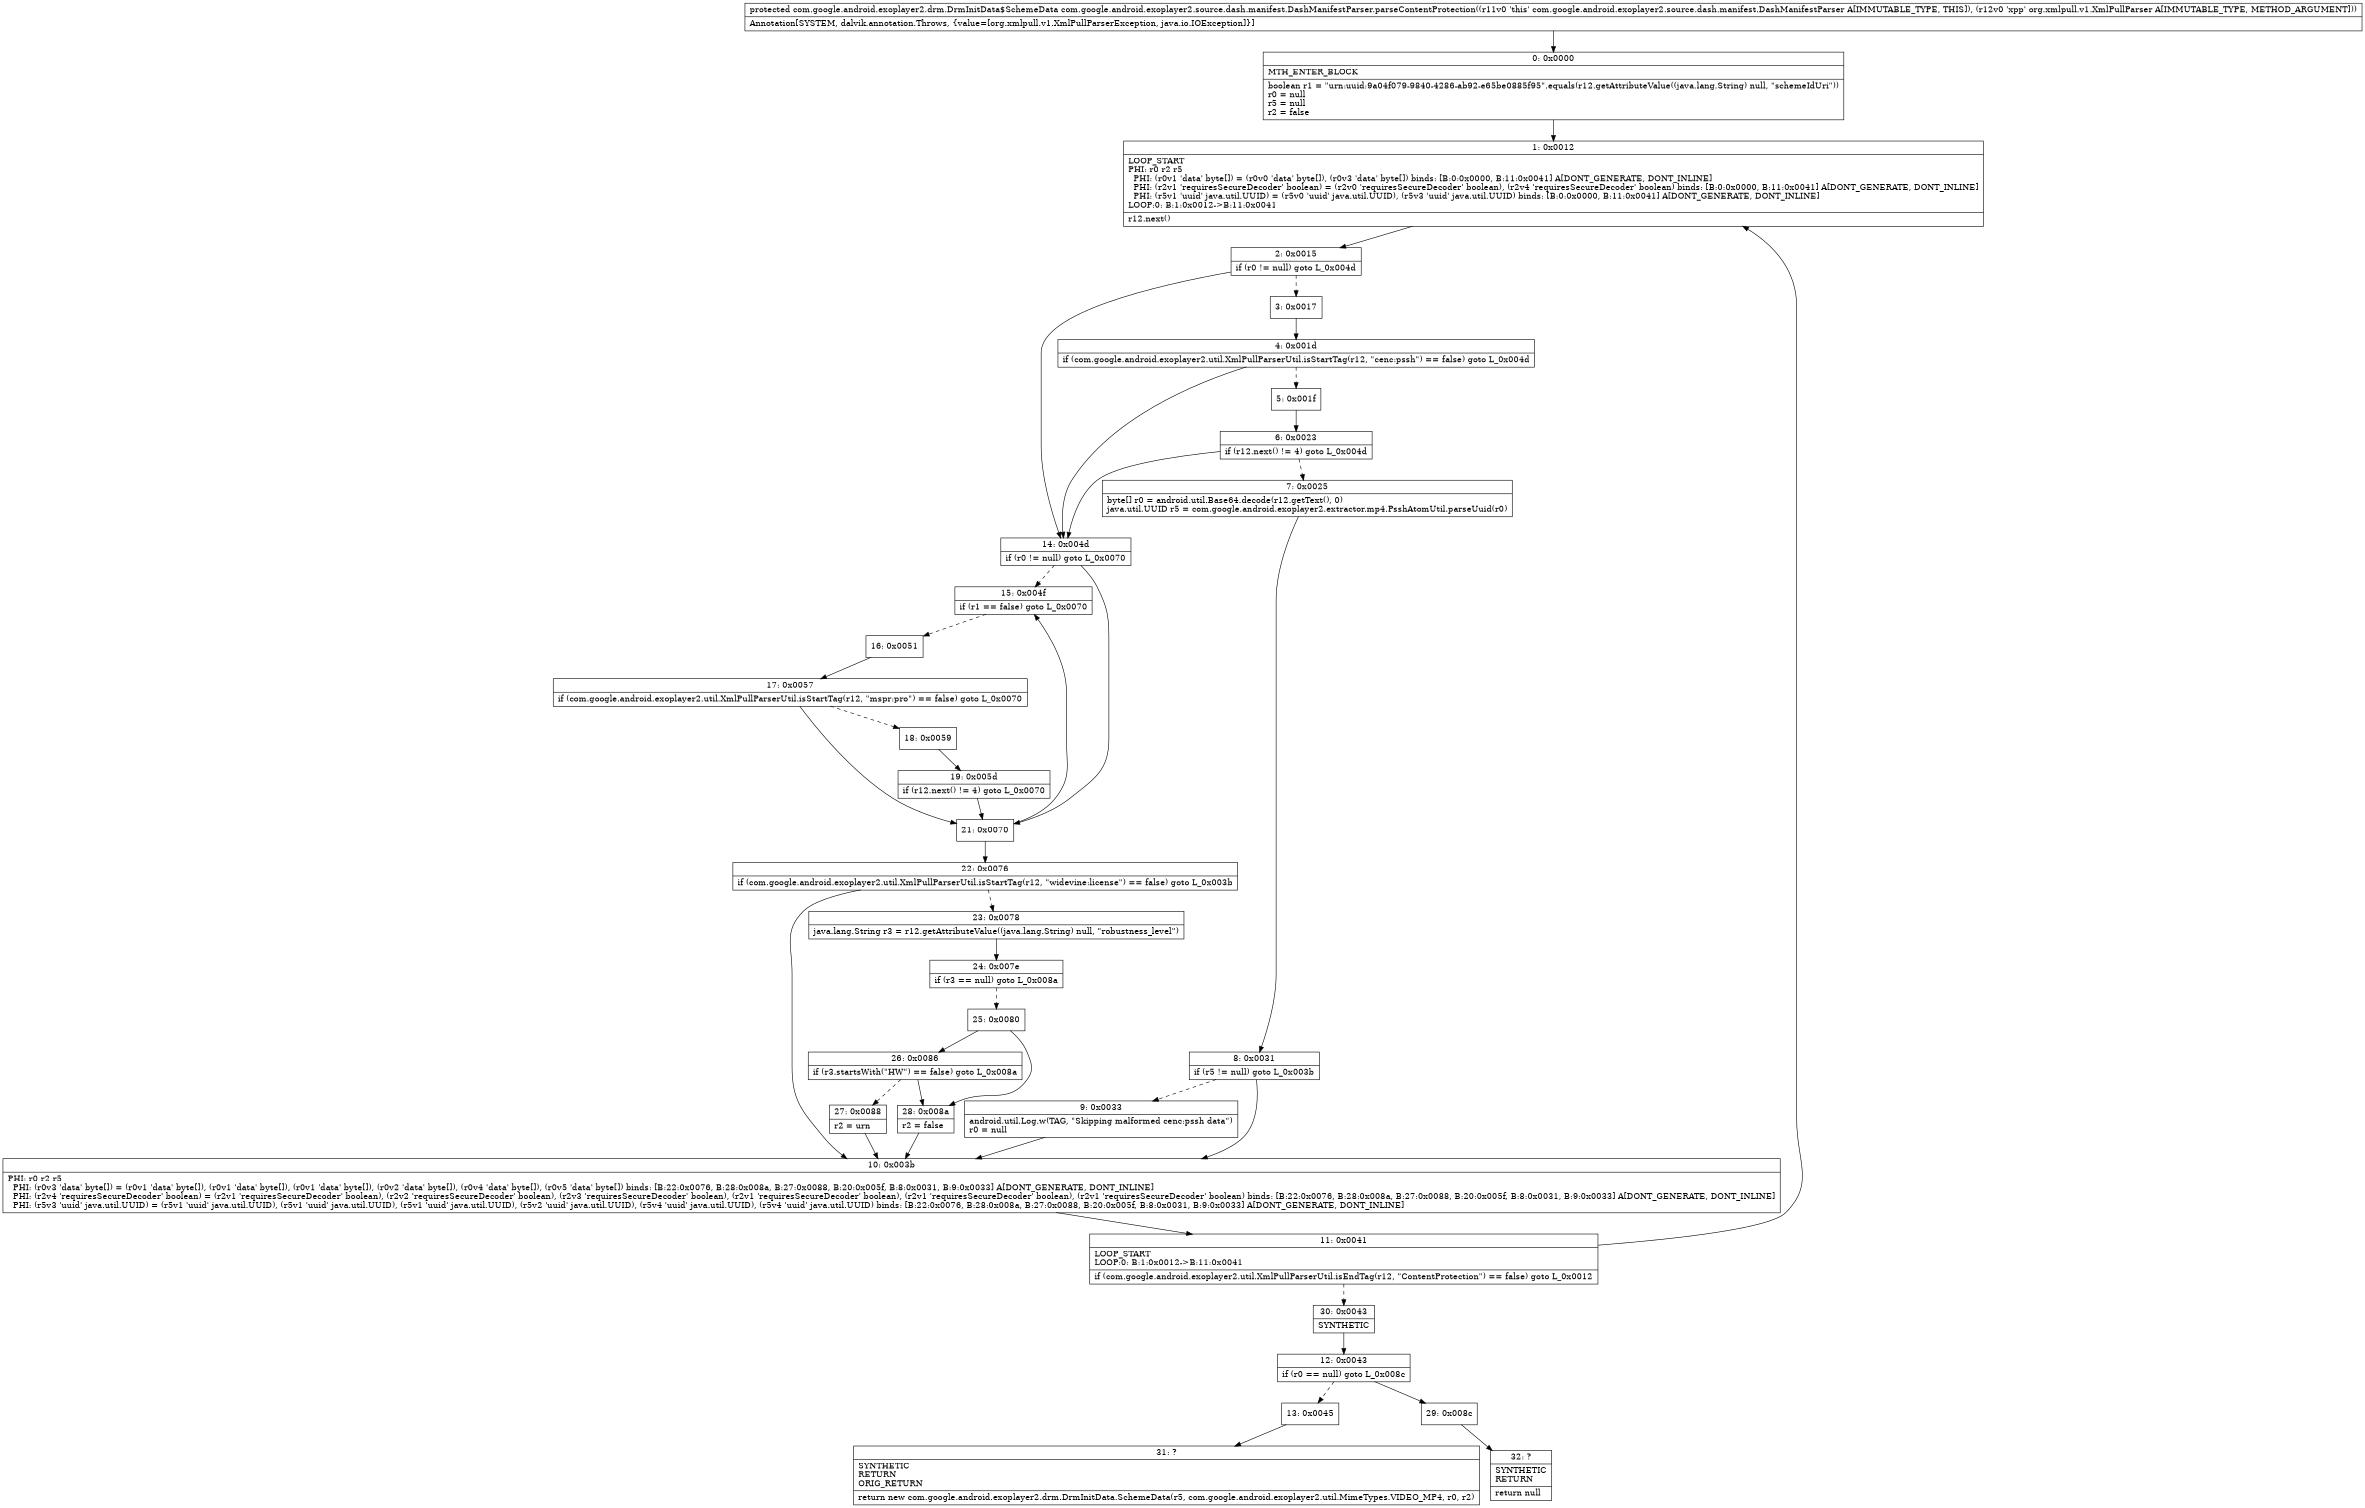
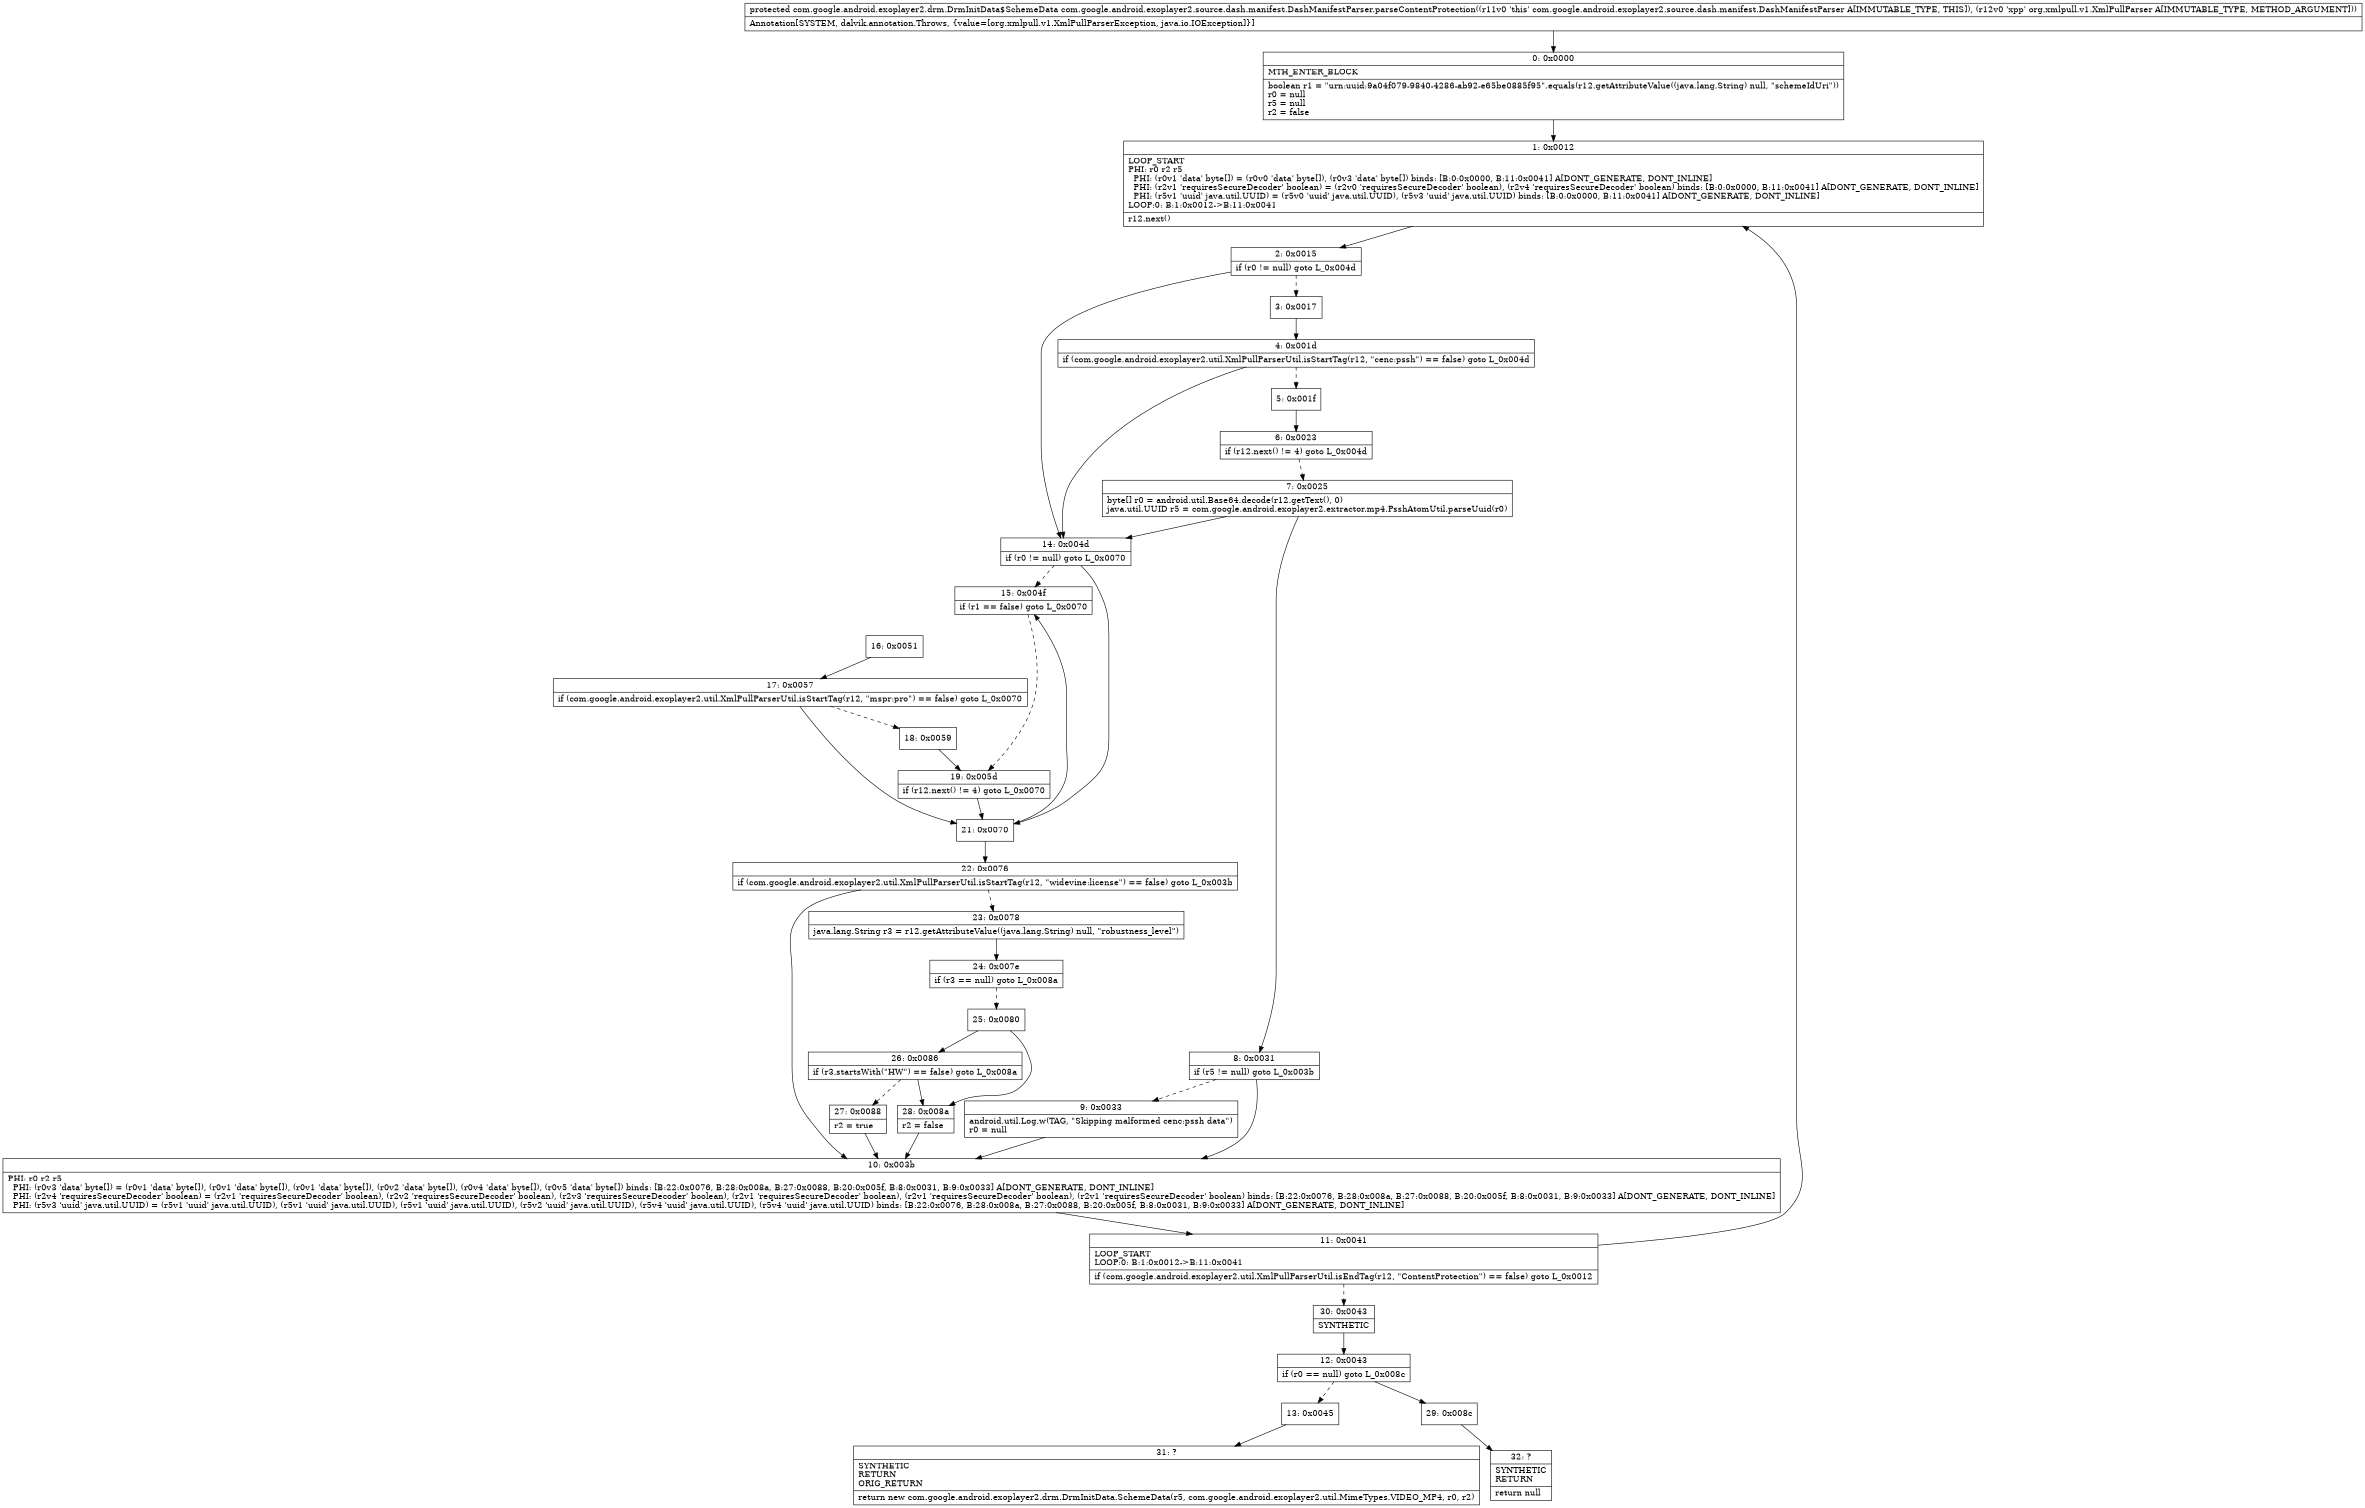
edge "6: 0x0023" -> "14: 0x004d": now "7: 0x0025" -> "14: 0x004d"
edge "15: 0x004f" -> "16: 0x0051": now "15: 0x004f" -> "19: 0x005d"
node "27: 0x0088": text "r2 = urn" -> "r2 = true"
